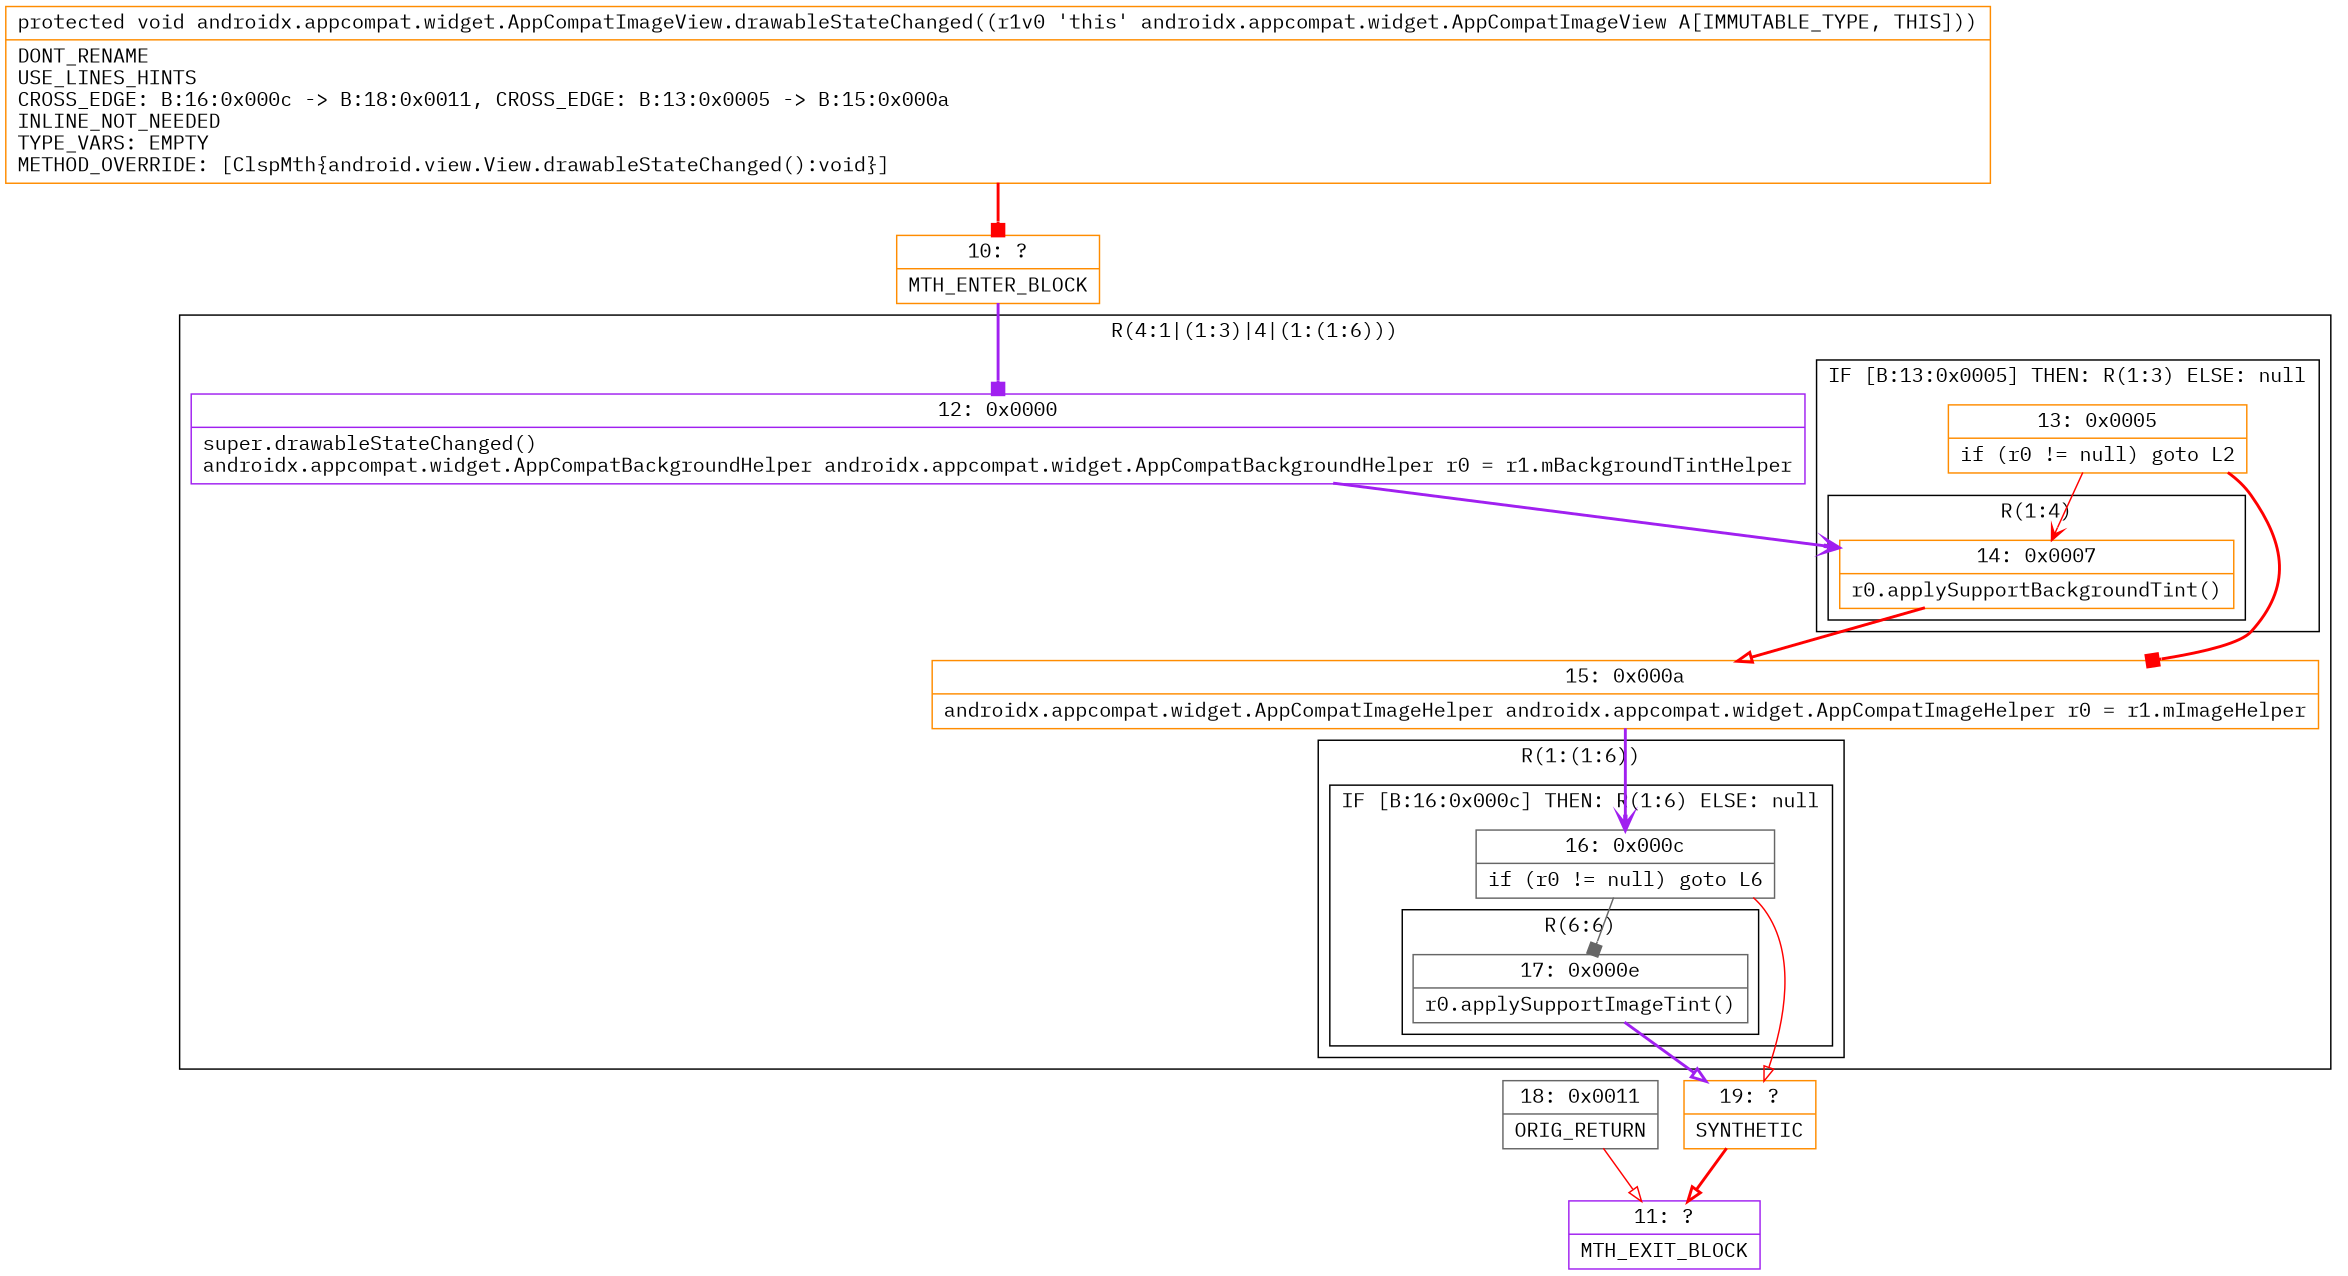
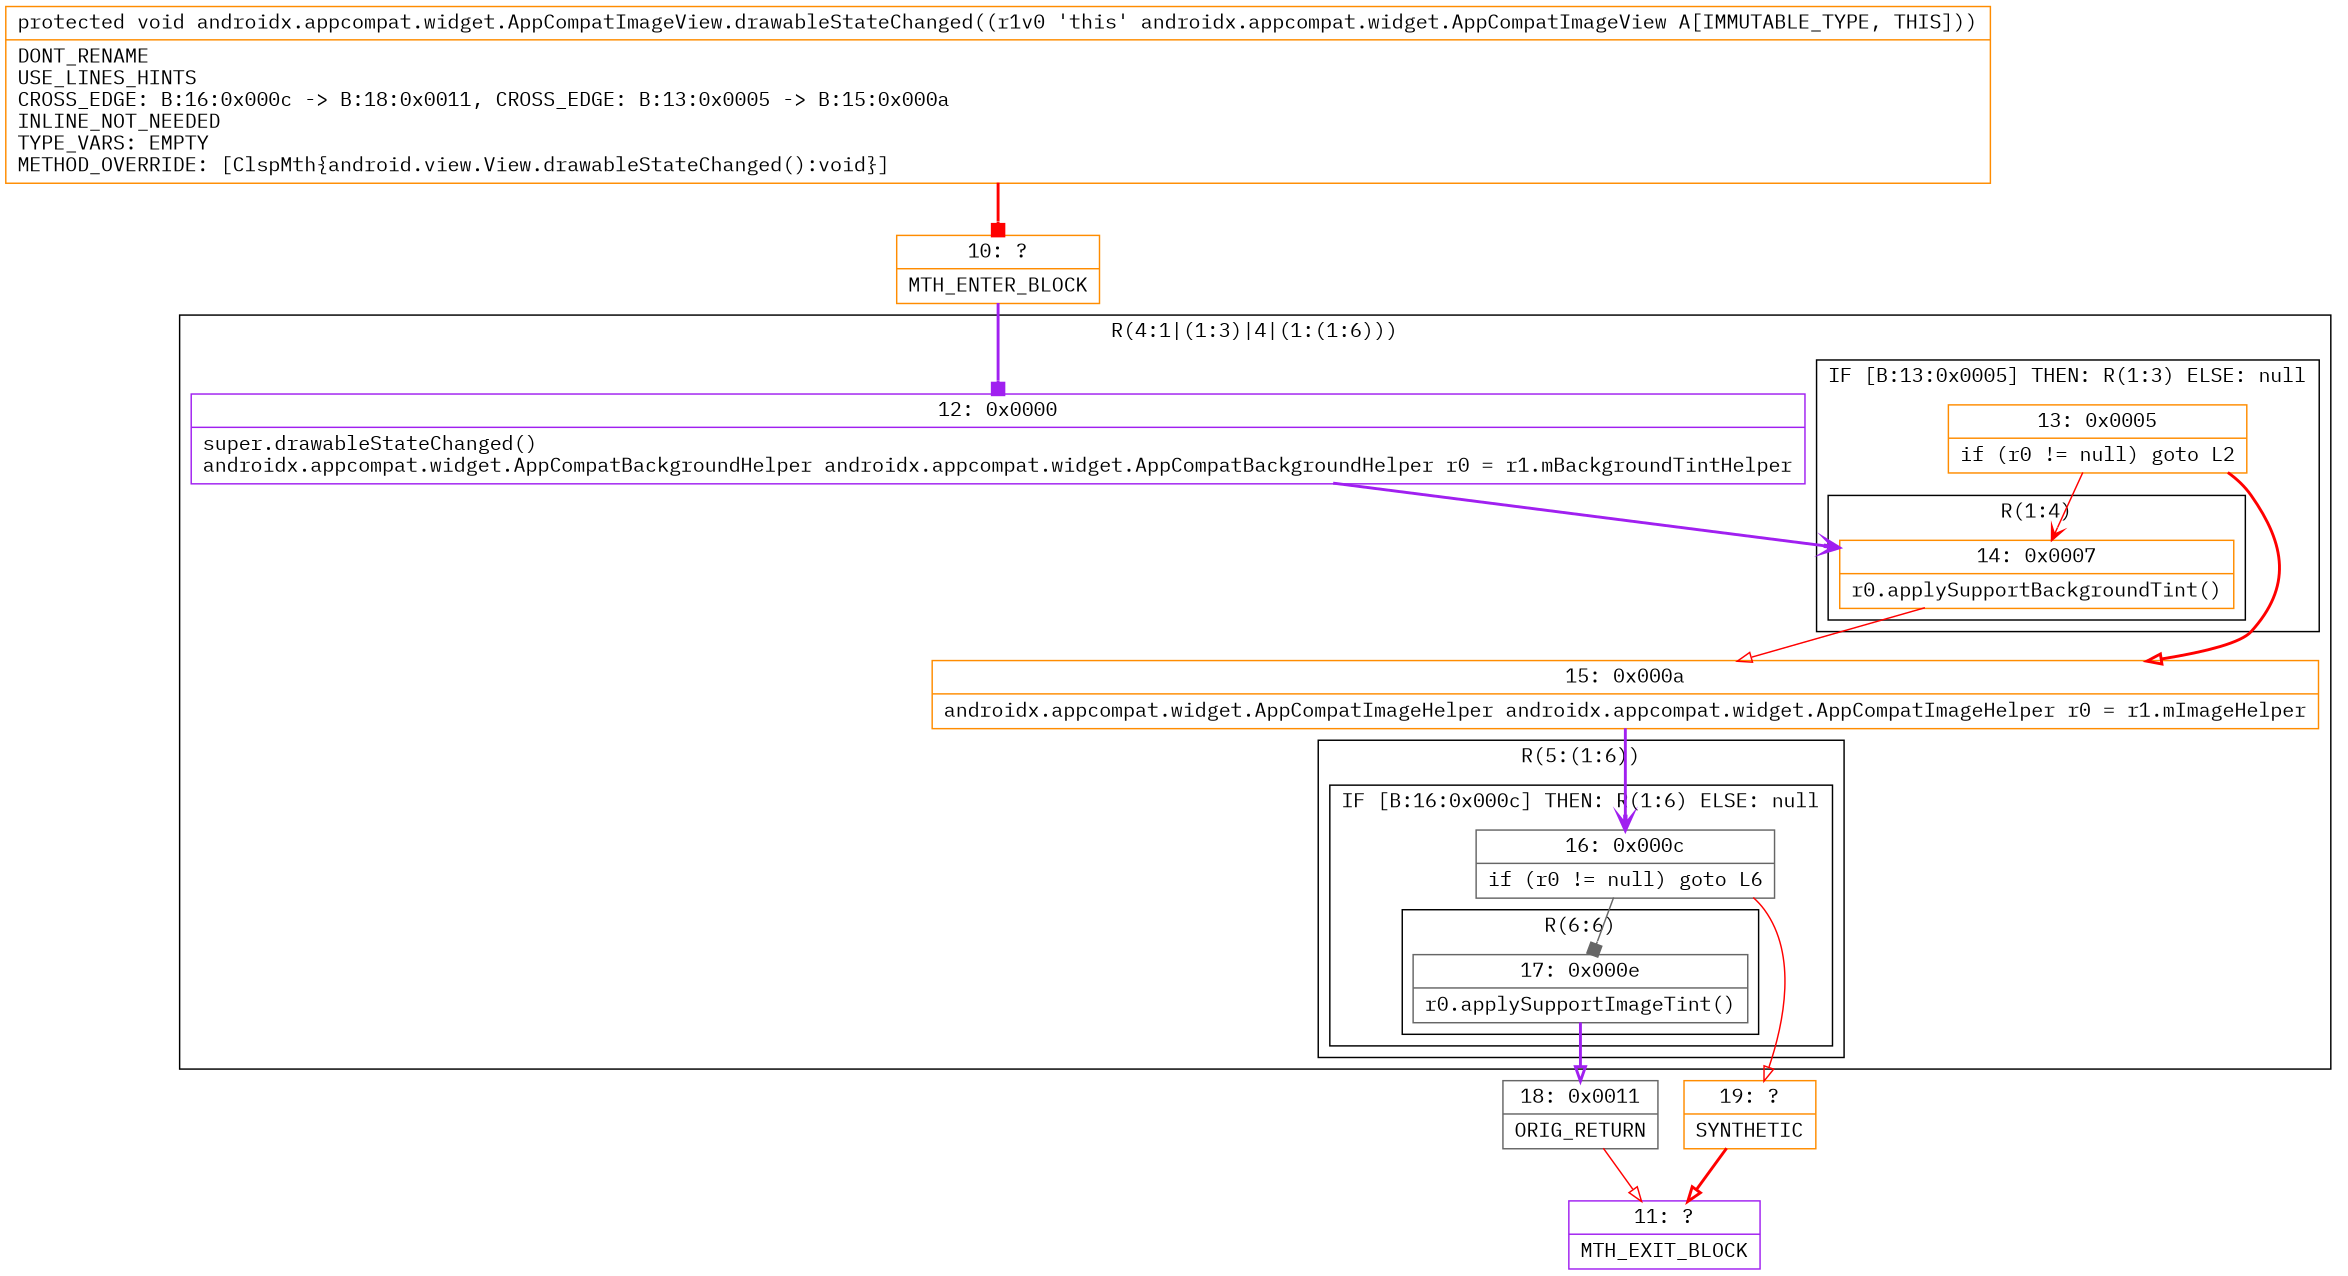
edge "13: 0x0005" -> "15: 0x000a": arrowhead box -> onormal
edge "14: 0x0007" -> "15: 0x000a": style bold -> solid
cluster "R(1:(1:6))": label "R(1:(1:6))" -> "R(5:(1:6))"
edge "17: 0x000e" -> "19: ?": now "17: 0x000e" -> "18: 0x0011"
